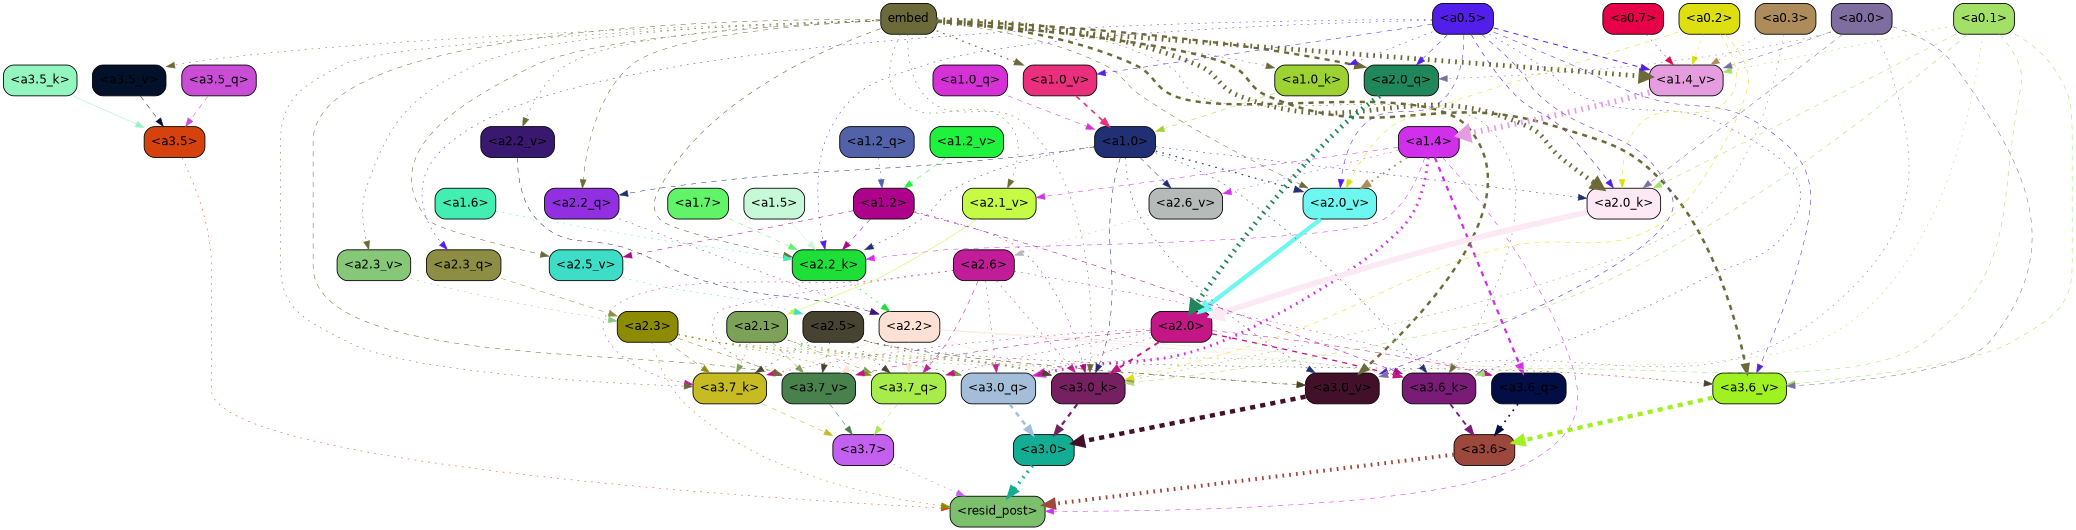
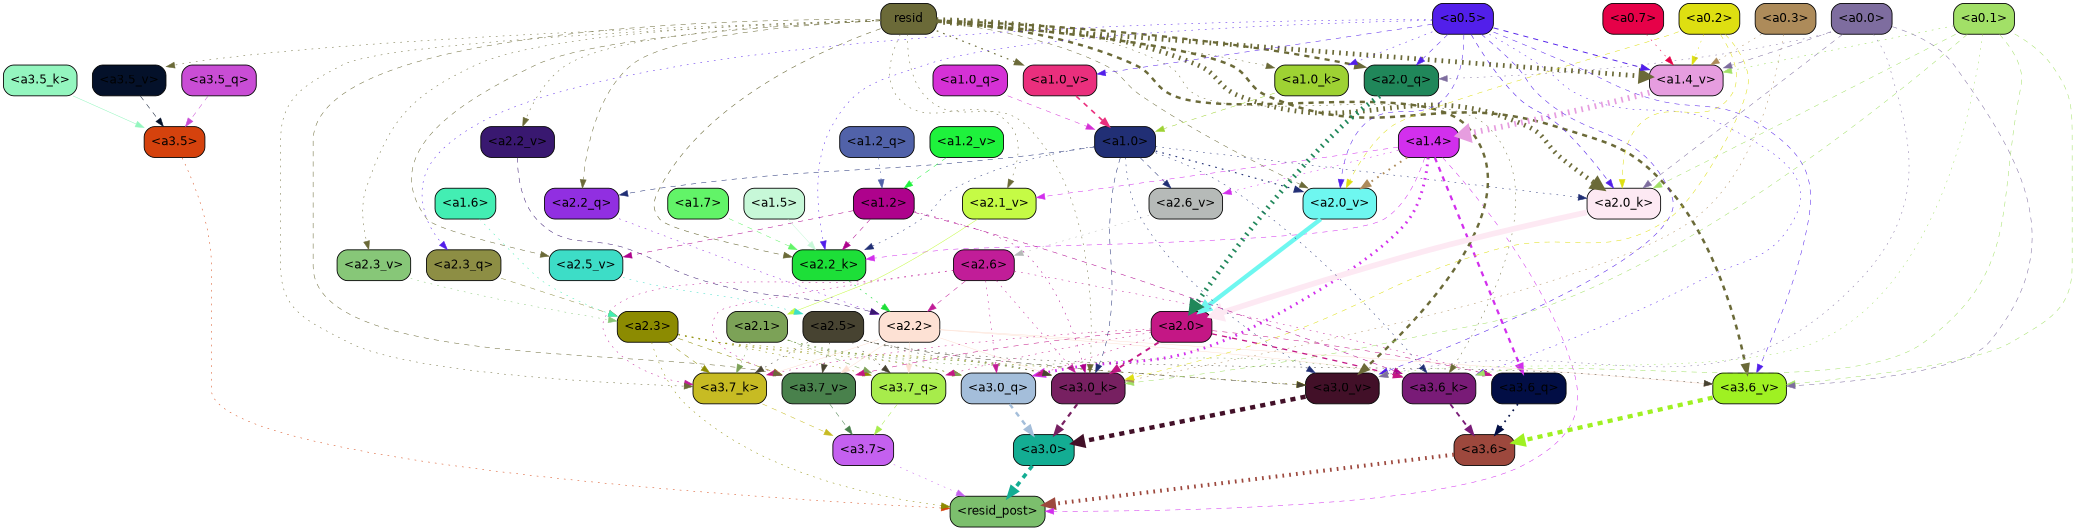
node "embed": label "embed" -> "resid"
edge "<a1.6>" -> "<a2.2_k>": now "<a1.6>" -> "<a2.3>"
edge "<a2.6>" -> "<a3.7_q>": now "<a2.6>" -> "<a2.2>"
edge "<a2.1>" -> "<a3.7_v>": removed
edge "<a3.0>" -> "<resid_post>": style dotted -> dashed
